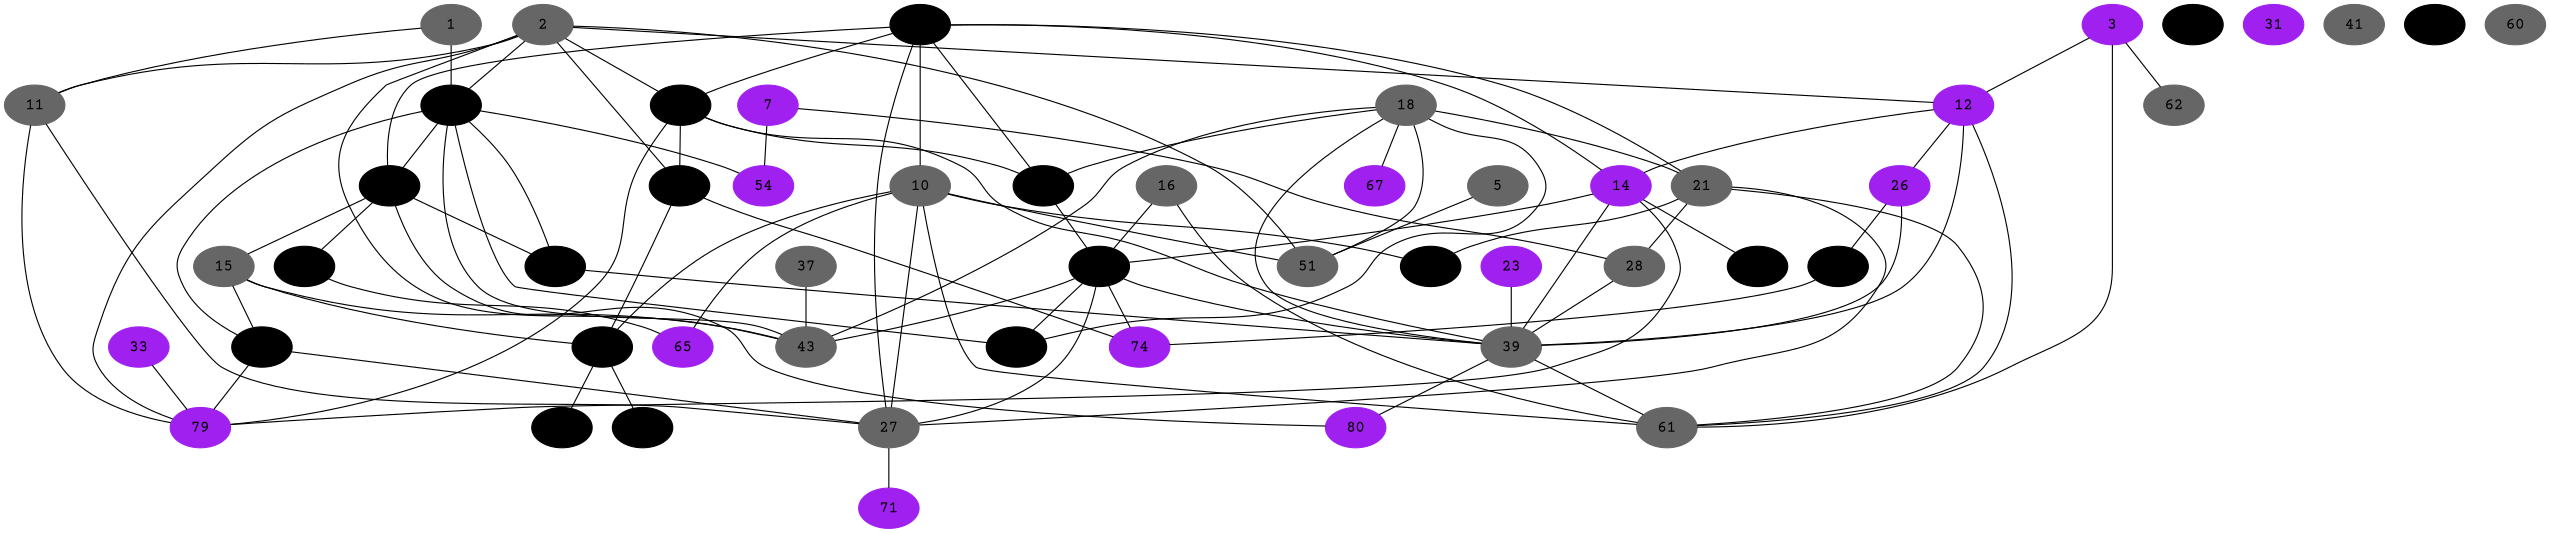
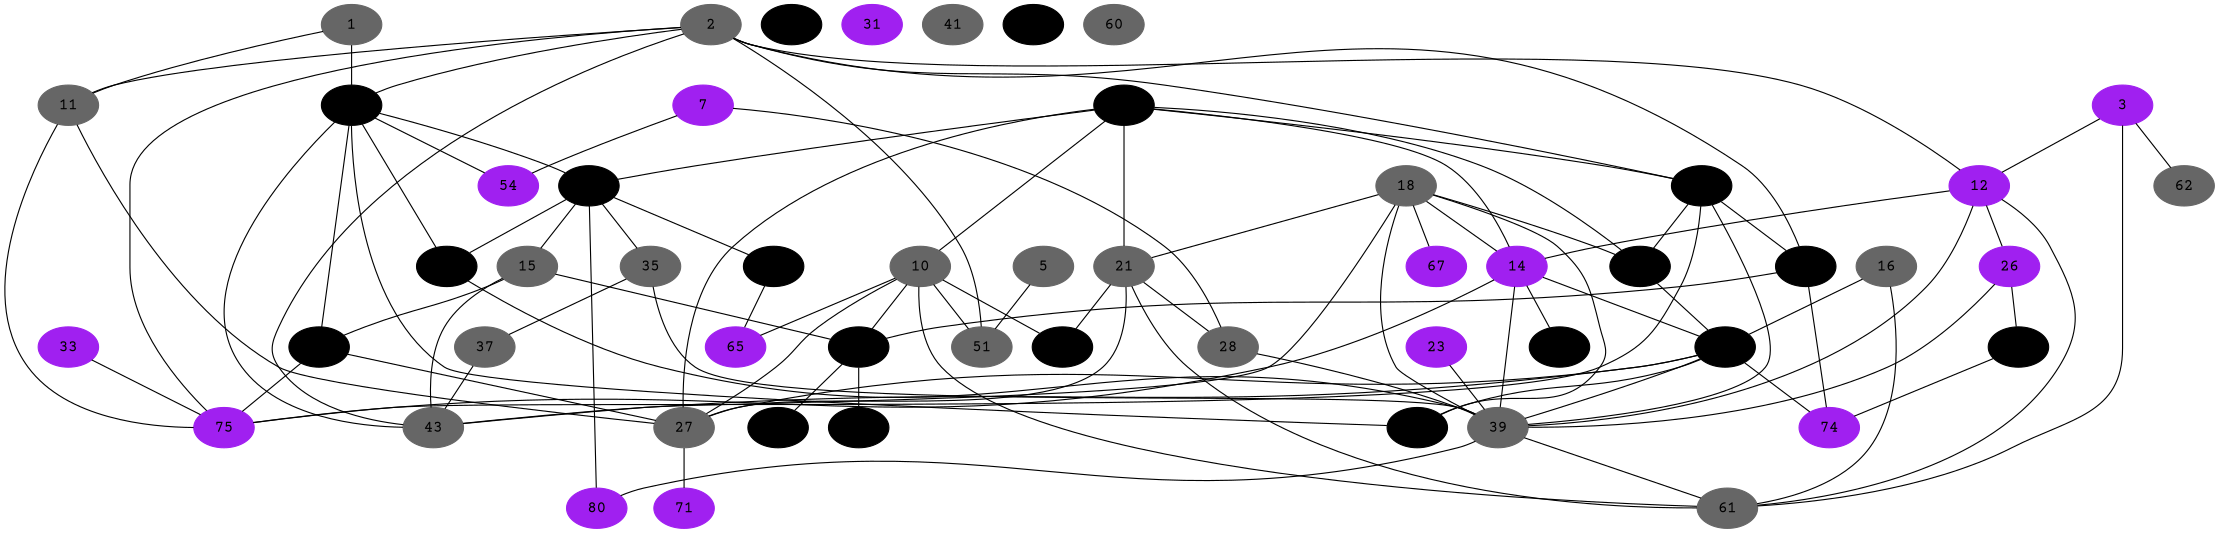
edge "18" -- "51": now "18" -- "14"
node "35": added
node "79": label "79" -> "75"
